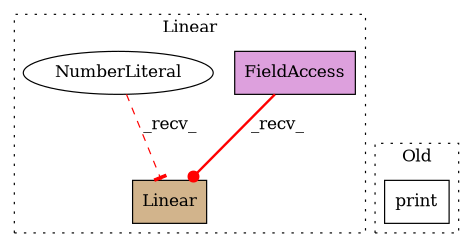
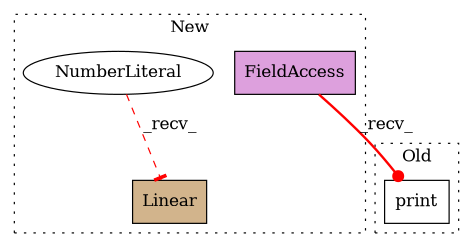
cluster "Linear": label "Linear" -> "New"
edge "FieldAccess" -> "Linear": now "FieldAccess" -> "print"
